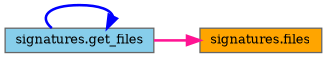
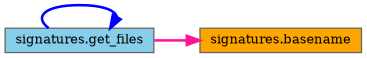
node "signatures.files": label "signatures.files" -> "signatures.basename"
